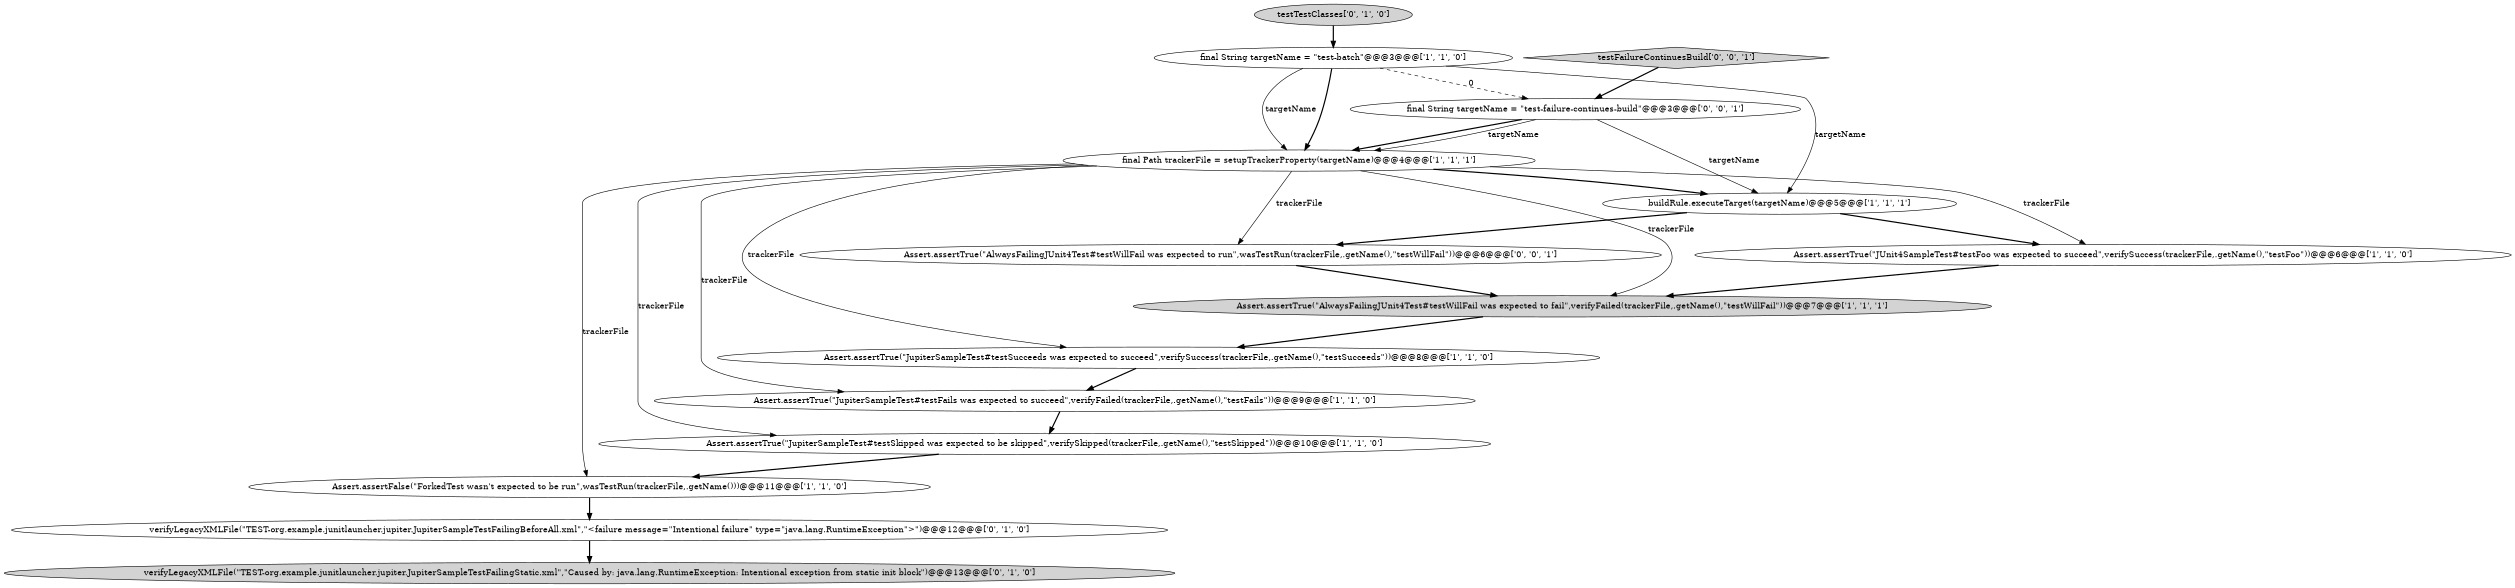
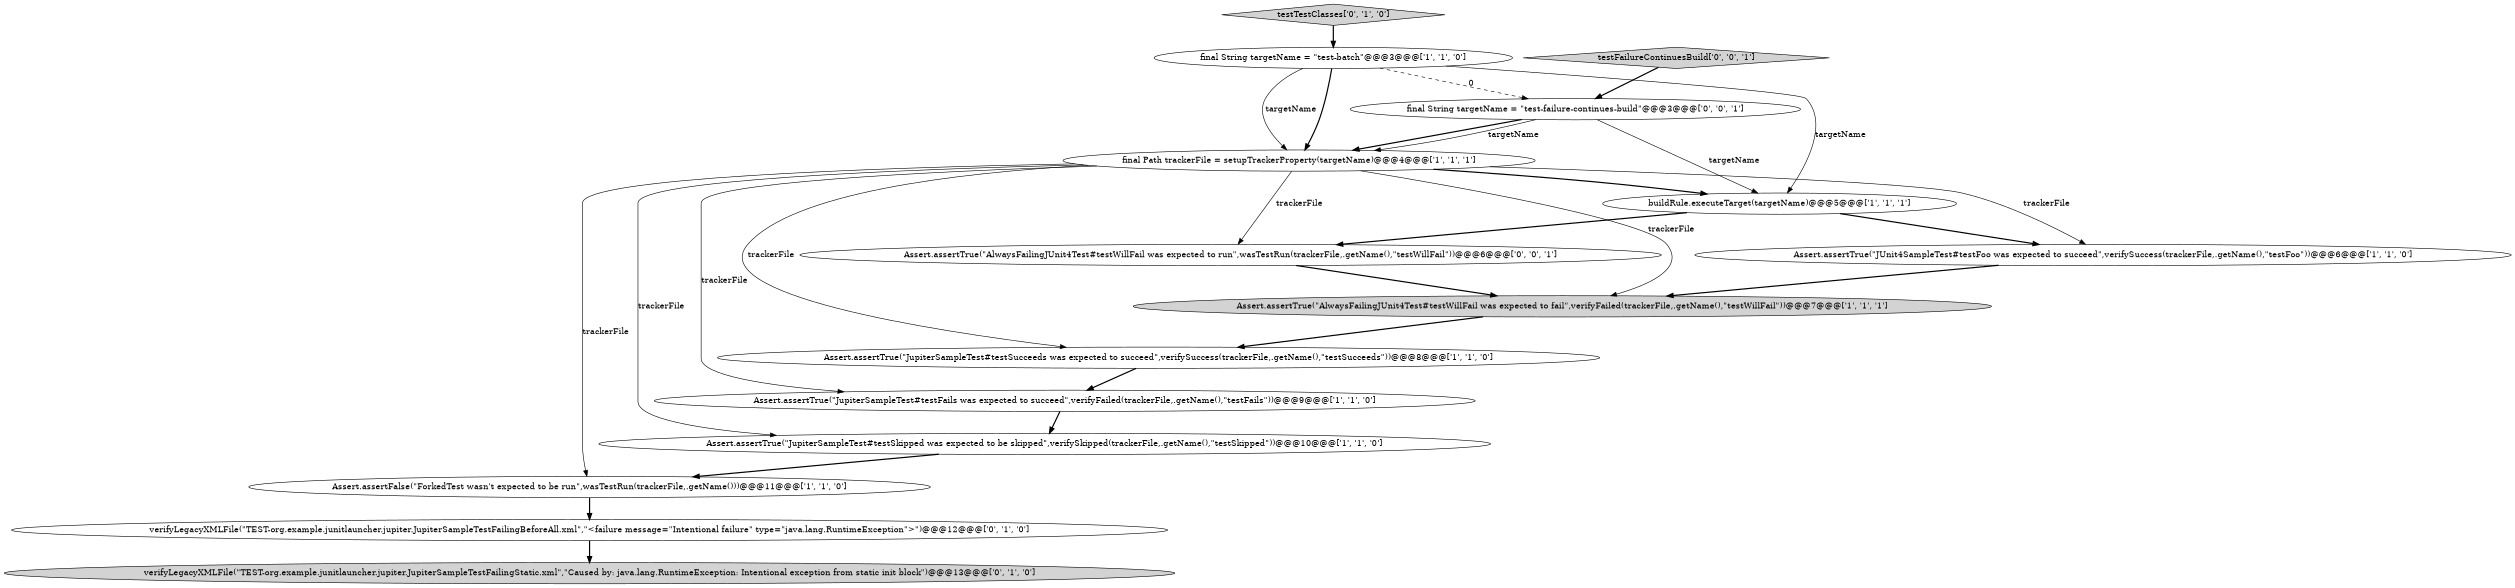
node "testTestClasses['0', '1', '0']": shape ellipse -> diamond
